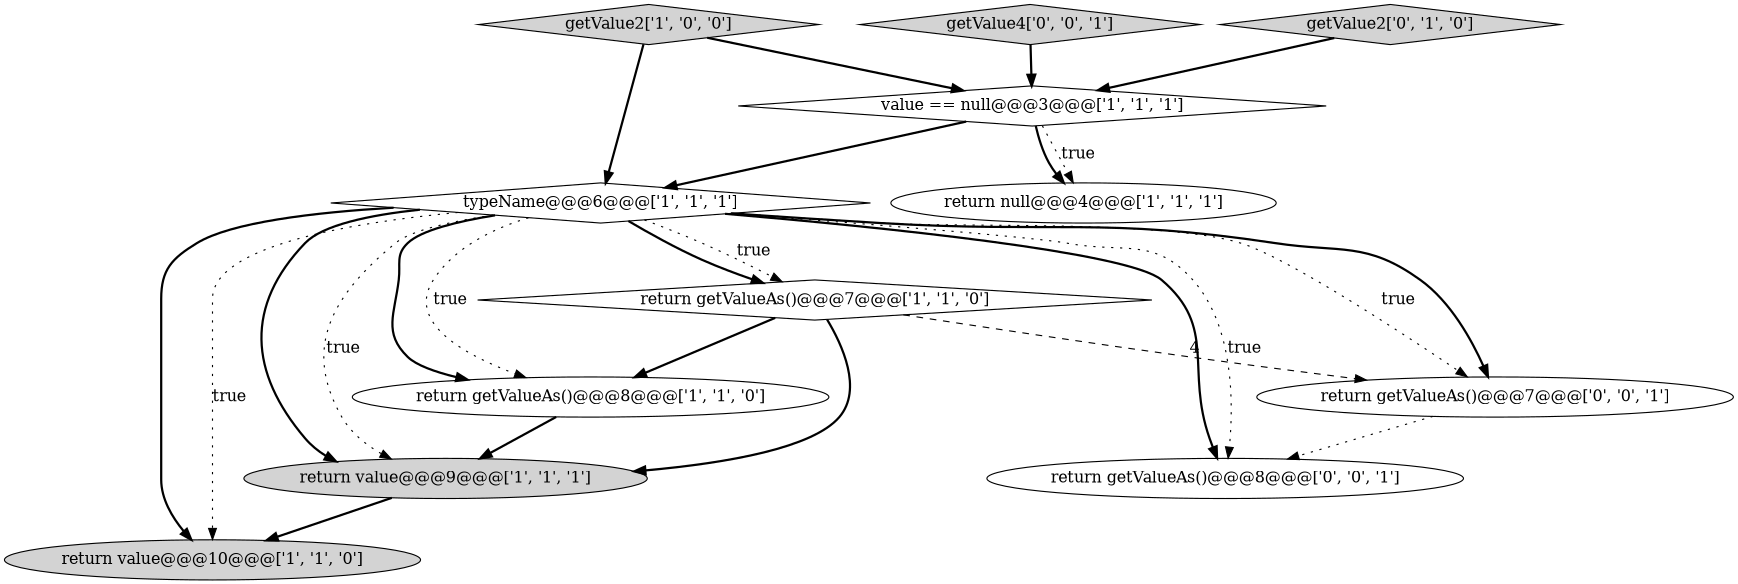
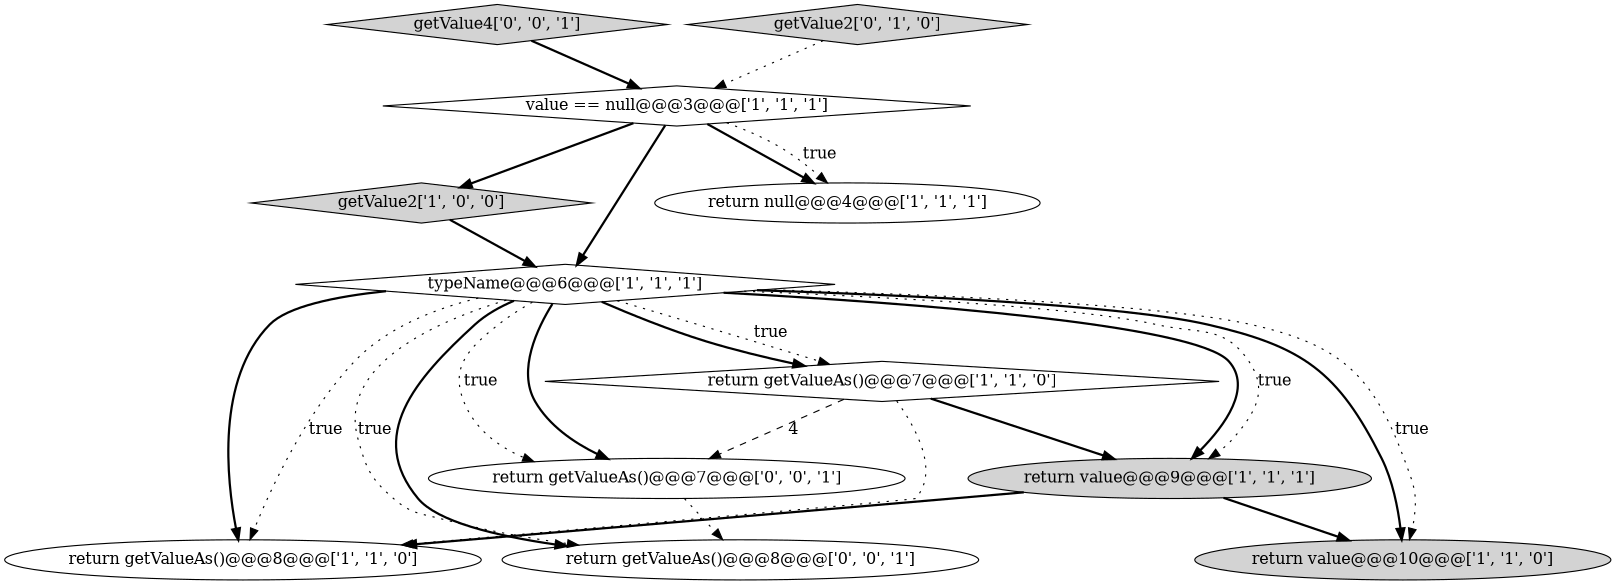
edge "getValue2['1', '0', '0']" -> "value == null@@@3@@@['1', '1', '1']": reversed
edge "getValue2['0', '1', '0']" -> "value == null@@@3@@@['1', '1', '1']": style bold -> dotted
edge "return getValueAs()@@@7@@@['1', '1', '0']" -> "return getValueAs()@@@8@@@['1', '1', '0']": style bold -> dotted
edge "return getValueAs()@@@8@@@['1', '1', '0']" -> "return value@@@9@@@['1', '1', '1']": reversed
